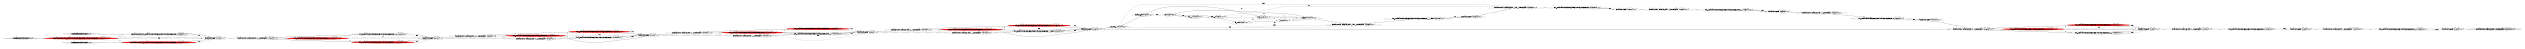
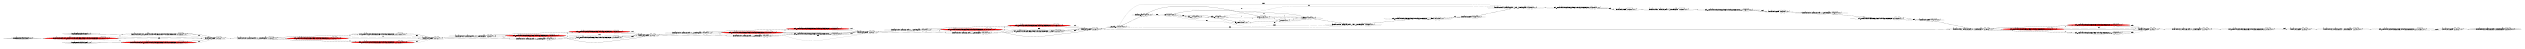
edge "next = true@@@24@@@['0', '0', '1']" -> "int i = 1@@@19@@@['0', '0', '1']": now "next = true@@@24@@@['0', '0', '1']" -> "next@@@22@@@['0', '0', '1']"
